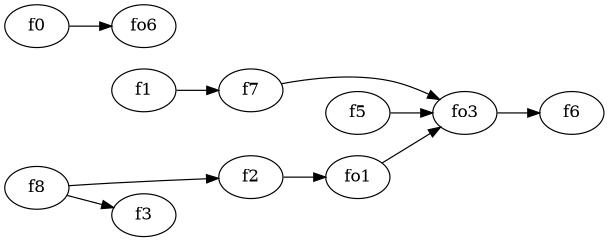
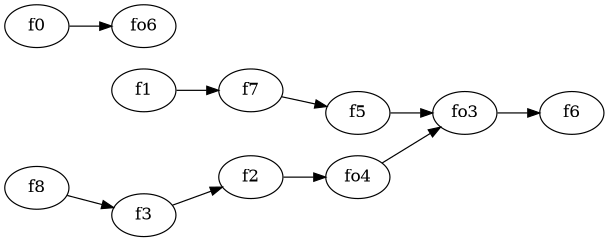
edge "f7" -> "fo3": now "f7" -> "f5"
node "fo1": label "fo1" -> "fo4"
edge "f8" -> "f2": now "f3" -> "f2"
